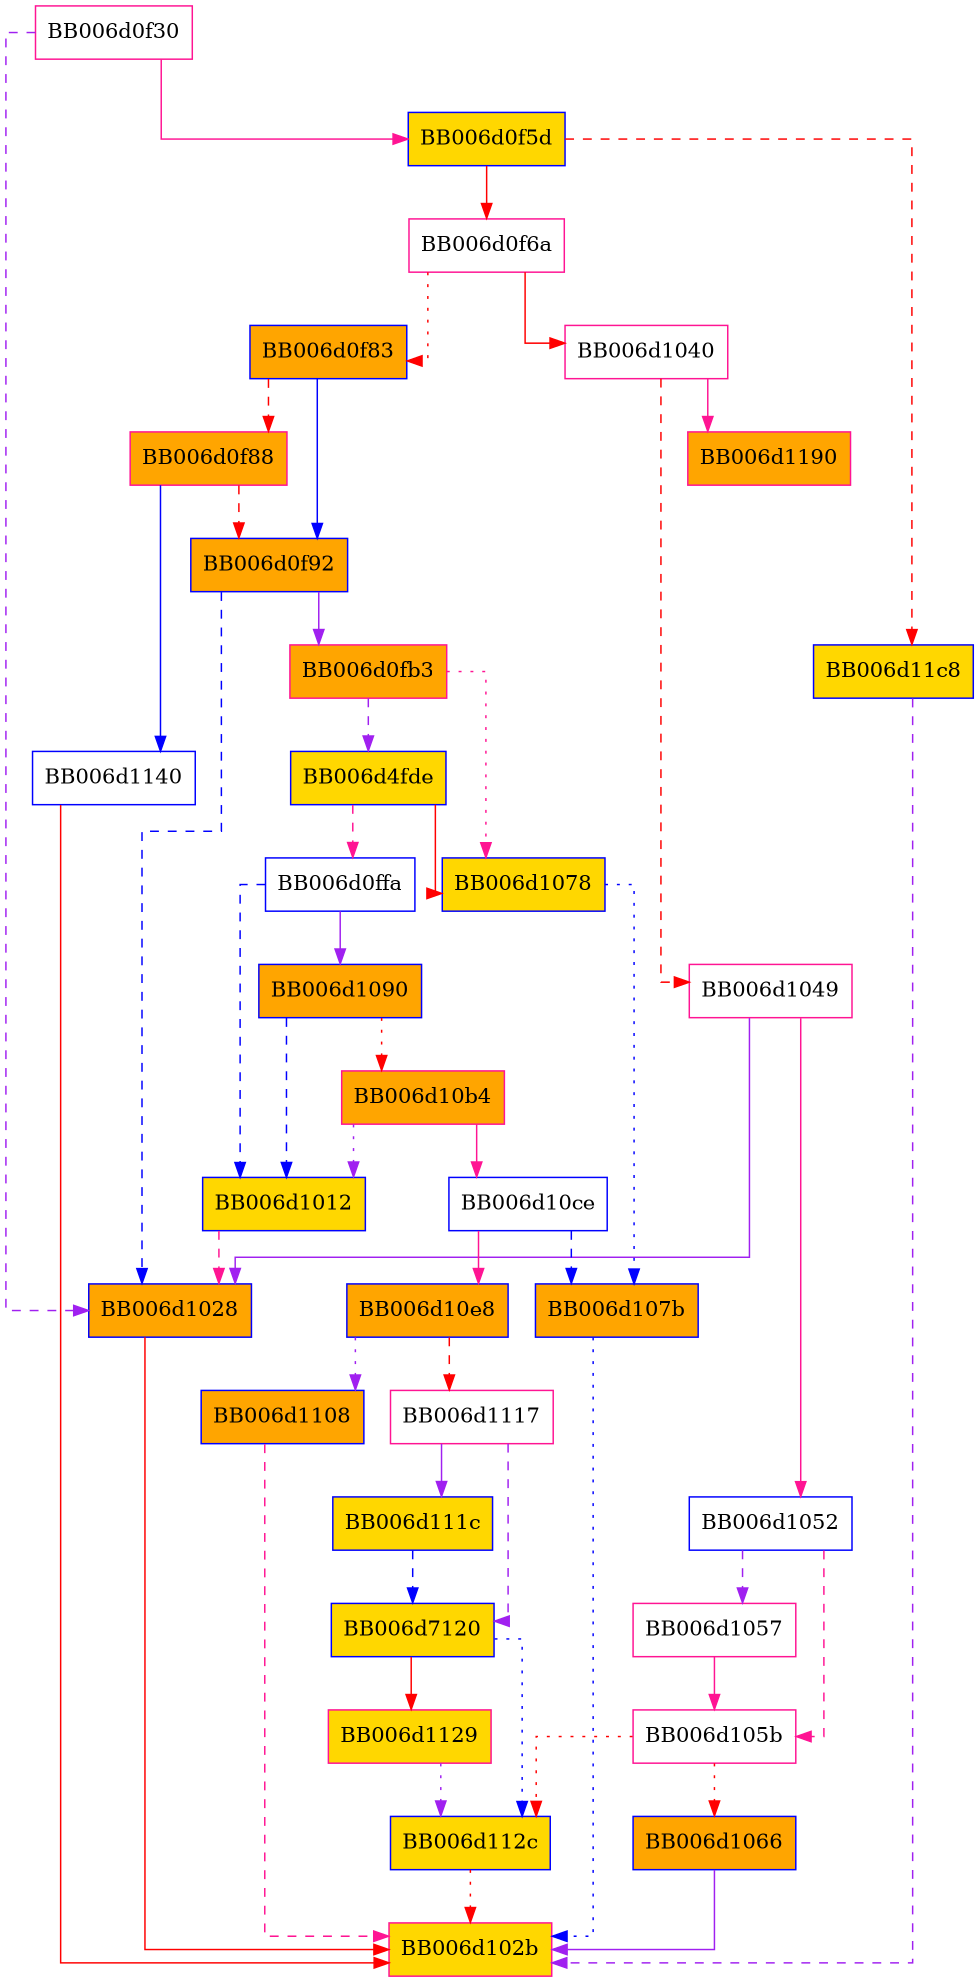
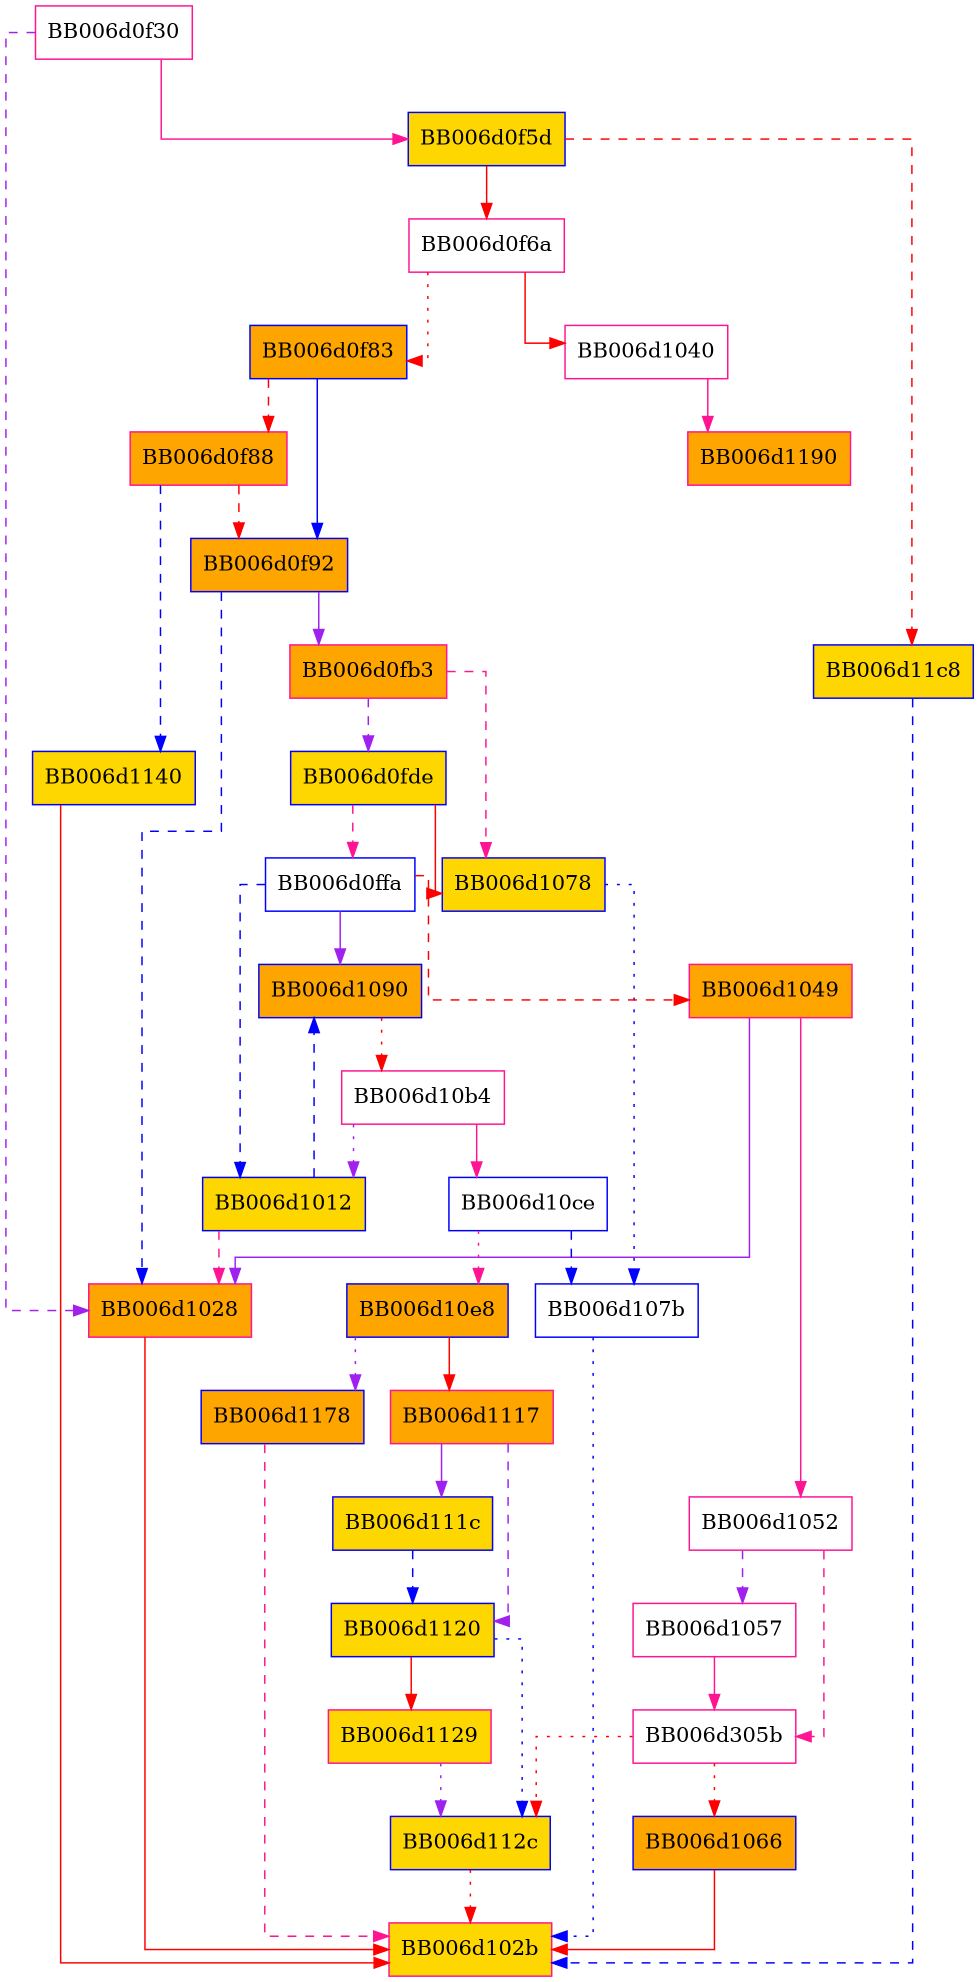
edge "BB006d0f88" -> "BB006d1140": style solid -> dashed
edge "BB006d1040" -> "BB006d1049": now "BB006d0ffa" -> "BB006d1049"
edge "BB006d0fb3" -> "BB006d1078": style dotted -> dashed
node "BB006d1140": fillcolor white -> gold
node "BB006d4fde": label "BB006d4fde" -> "BB006d0fde"
node "BB006d1049": fillcolor white -> orange
edge "BB006d1090" -> "BB006d1012": reversed
node "BB006d10b4": fillcolor orange -> white
edge "BB006d10ce" -> "BB006d10e8": style solid -> dotted
node "BB006d1028": color blue -> deeppink
node "BB006d107b": fillcolor orange -> white
edge "BB006d10e8" -> "BB006d1117": style dashed -> solid
node "BB006d1108": label "BB006d1108" -> "BB006d1178"
node "BB006d1117": fillcolor white -> orange
edge "BB006d11c8" -> "BB006d102b": color purple -> blue
node "BB006d1052": color blue -> deeppink
node "BB006d7120": label "BB006d7120" -> "BB006d1120"
node "BB006d105b": label "BB006d105b" -> "BB006d305b"
edge "BB006d1066" -> "BB006d102b": color purple -> red
